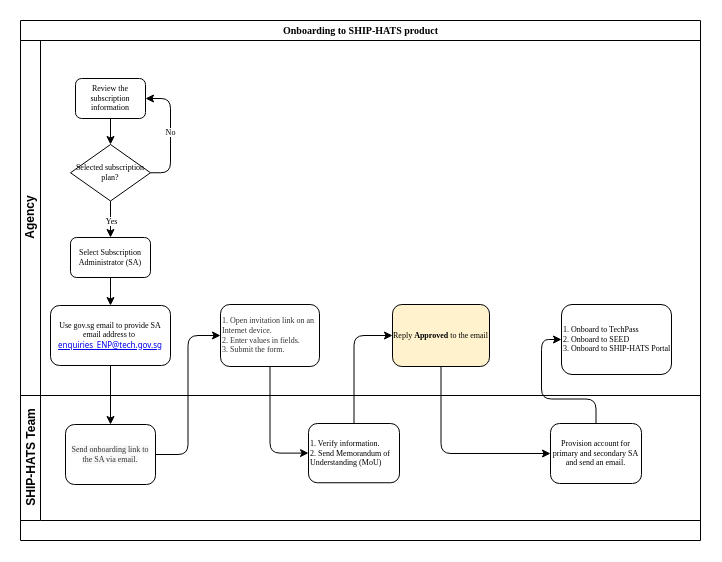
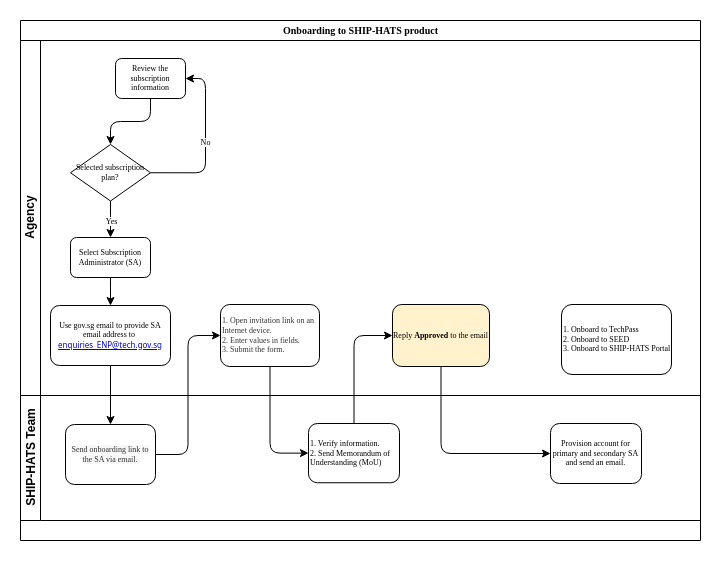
node "Review the subscription information": moved (111, 99) -> (151, 79)
edge "Provision account for primary and secondary SA and send an email." -> "1. Onboard to TechPass 2. Onboard to SEED 3. Onboard to SHIP-HATS Portal": removed
